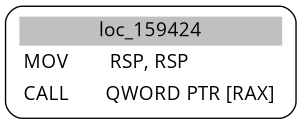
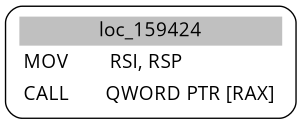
node "loc_159424": text "MOV        RSP, RSP" -> "MOV        RSI, RSP"
